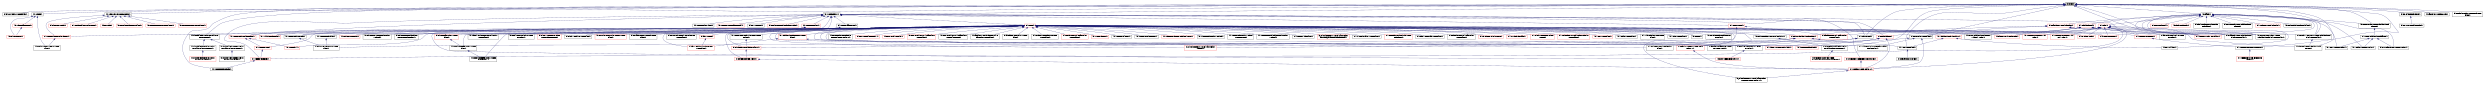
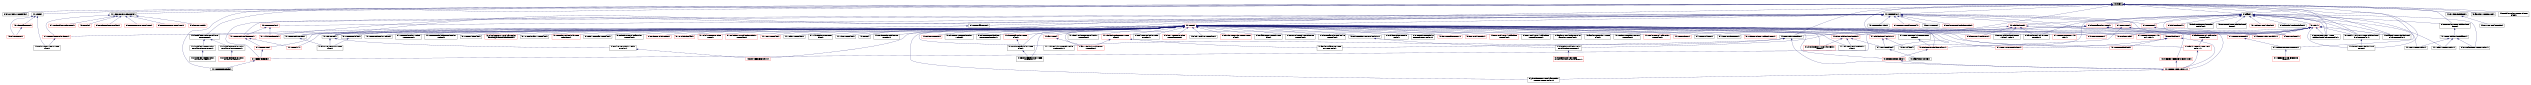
node "itkDefaultConvertPixelTraits.h": label "itkDefaultConvertPixelTraits.h" -> "itkDiscreteGaussianImage.h"
node "itkImageBase.h": added
node "itkBinaryImageToLevelSet ImageAdaptorBase.h": label "itkBinaryImageToLevelSet ImageAdaptorBase.h" -> "itkBinaryImageToLevelSet ImageFilterBase.h"
node "itkDiscreteGaussianDerivative ImageFilter.h": added
node "itkEuclideanDistancePoint Metric.h": added
